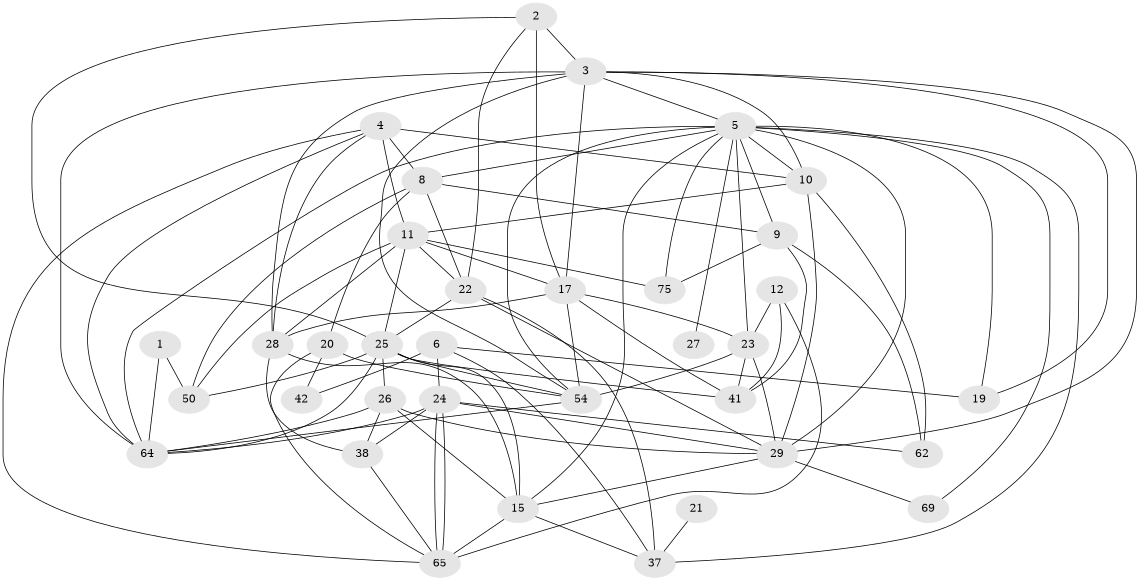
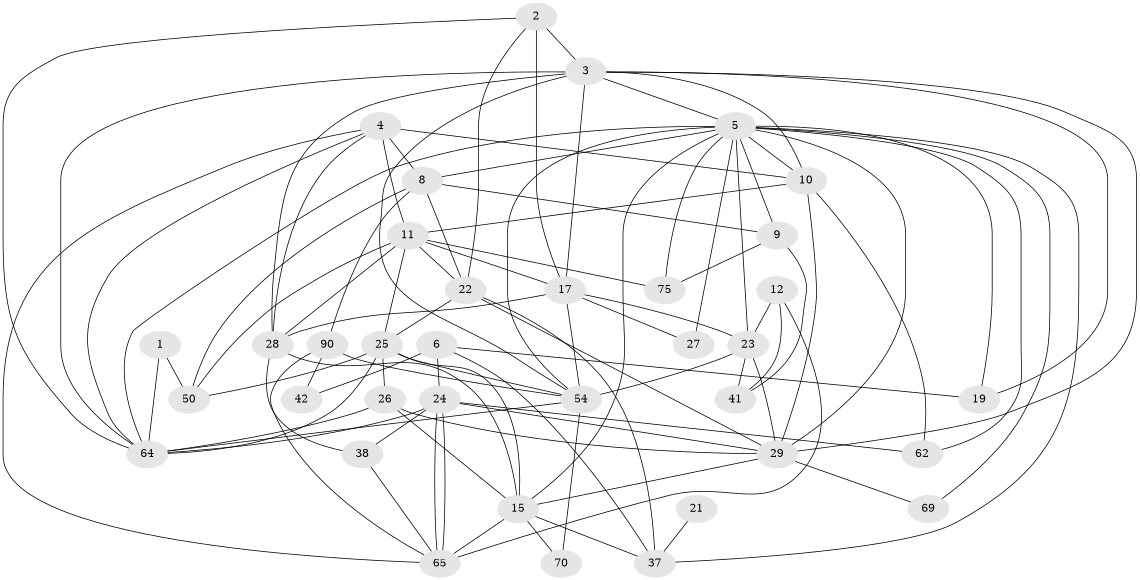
edge "2" -- "25": now "2" -- "64"
edge "9" -- "62": now "5" -- "62"
node "20": label "20" -> "90"
edge "17" -- "41": now "17" -- "27"
edge "25" -- "41": removed
edge "26" -- "38": removed
node "70": added
